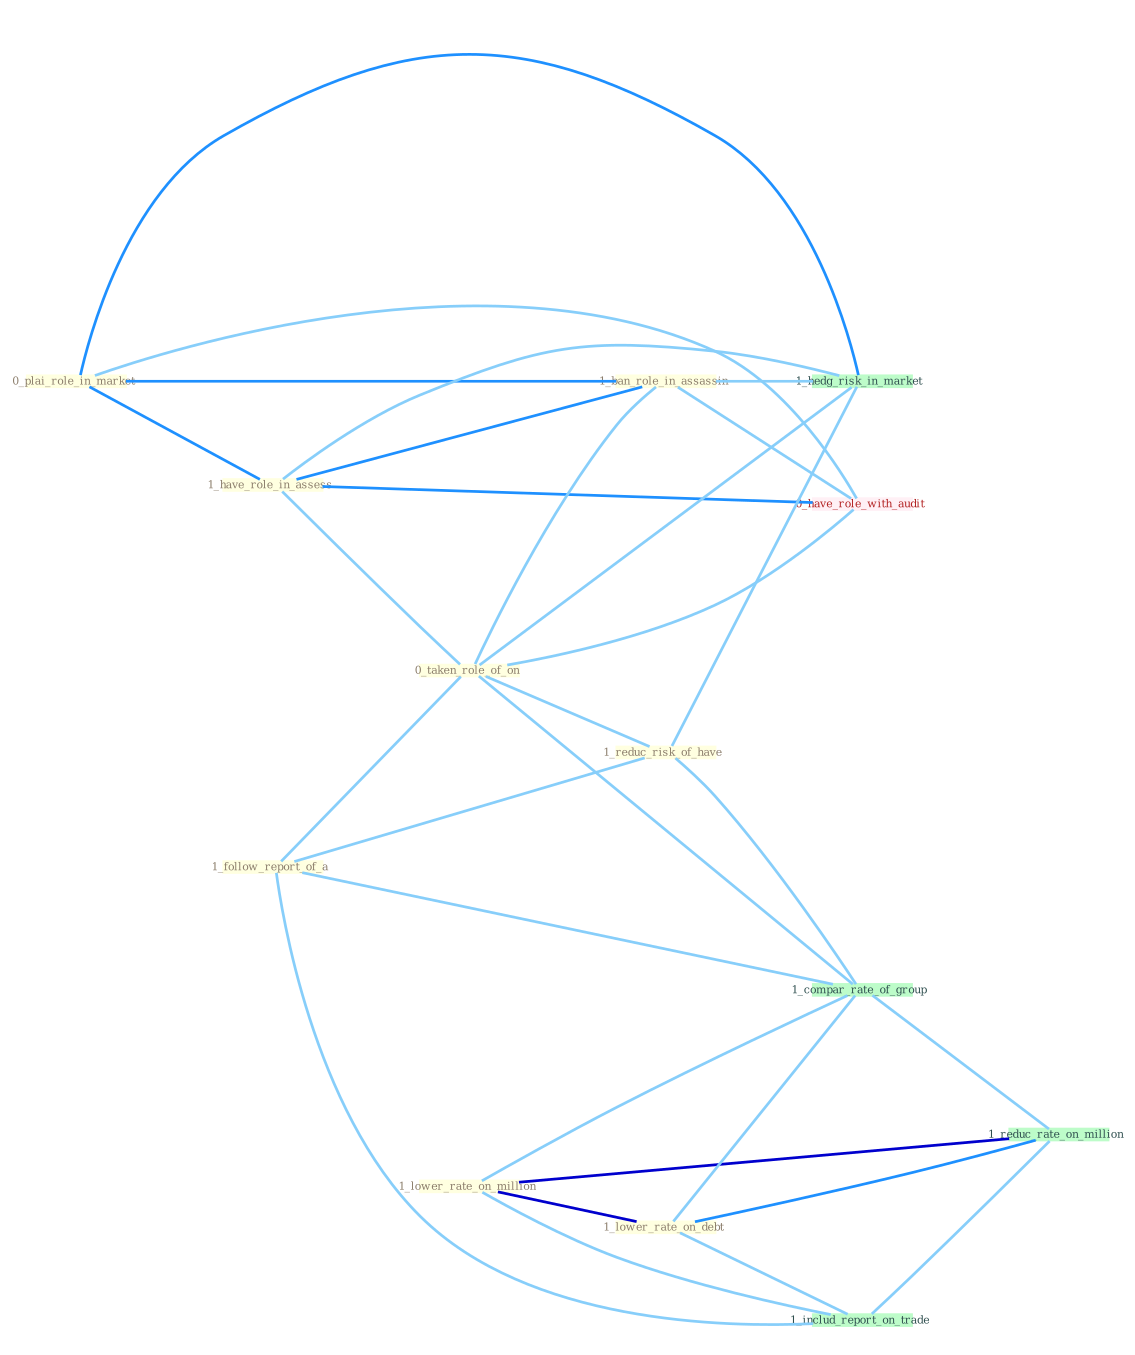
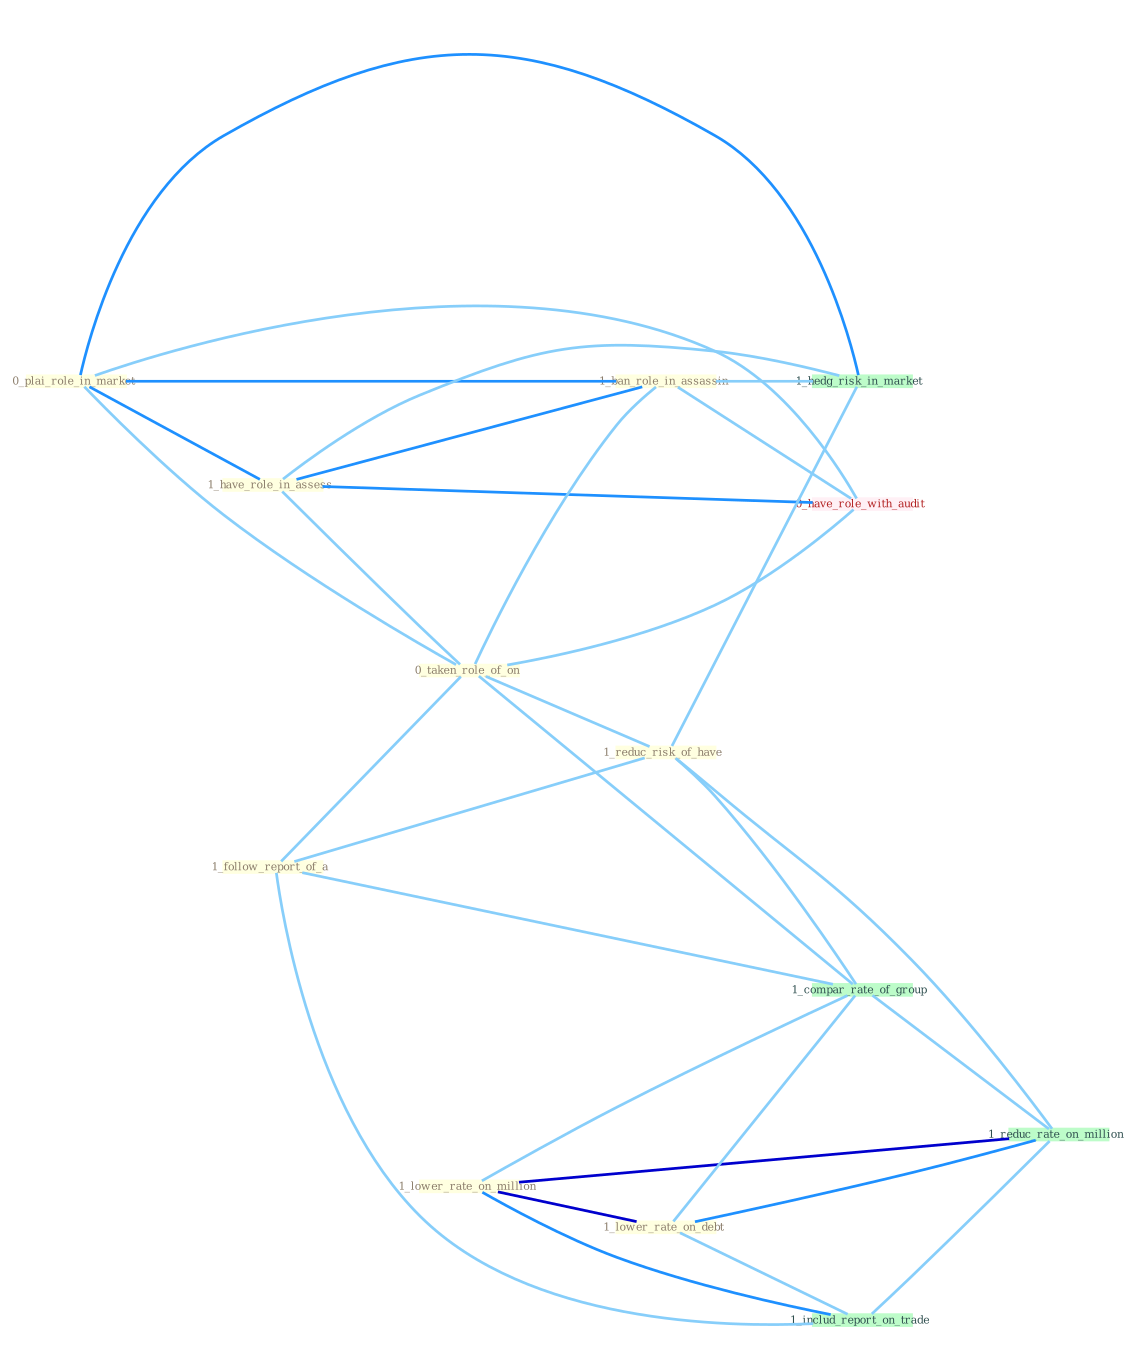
edge "1_hedg_risk_in_market" -- "0_taken_role_of_on": now "0_plai_role_in_market" -- "0_taken_role_of_on"
edge "1_reduc_risk_of_have" -- "1_reduc_rate_on_million": added
edge "1_lower_rate_on_million" -- "1_includ_report_on_trade": color #87cefa -> #1e90ff
